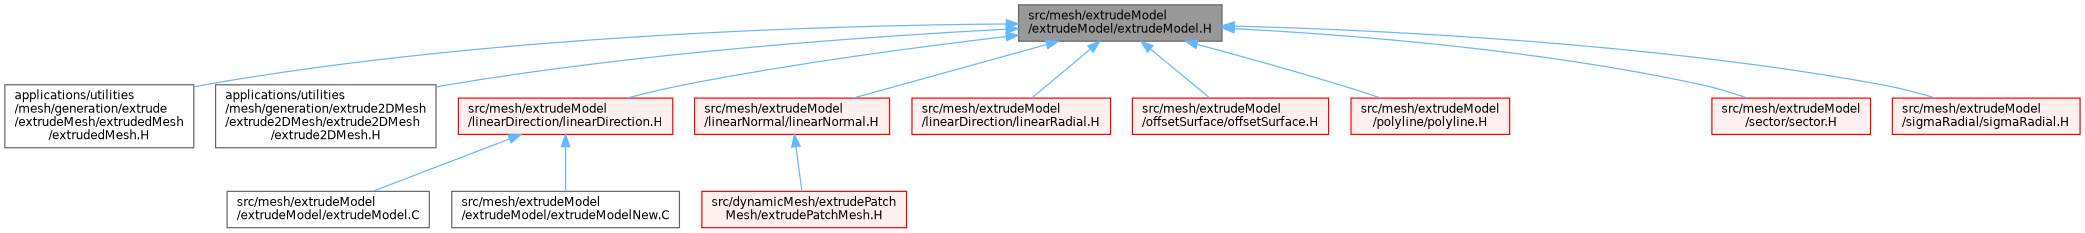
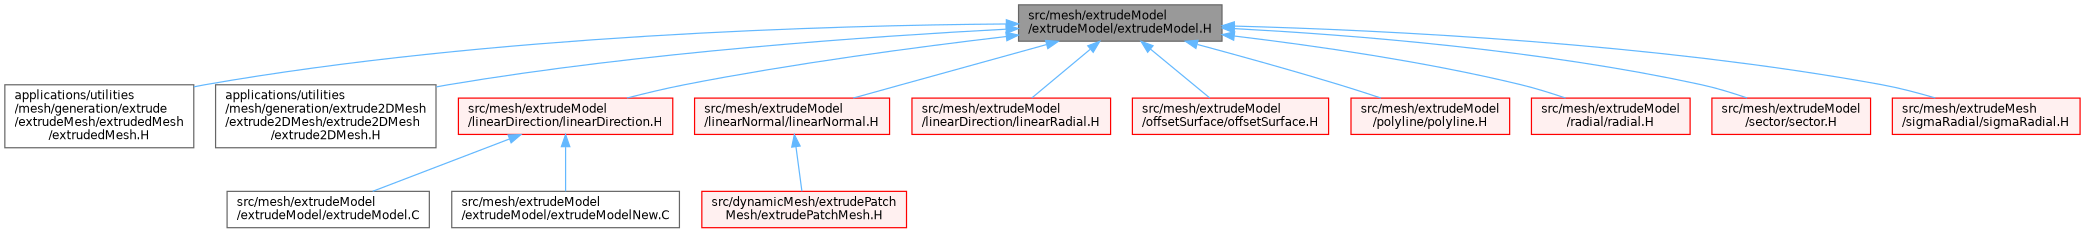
node "src/mesh/extrudeModel /radial/radial.H": added
node "src/mesh/extrudeModel /sigmaRadial/sigmaRadial.H": label "src/mesh/extrudeModel /sigmaRadial/sigmaRadial.H" -> "src/mesh/extrudeMesh /sigmaRadial/sigmaRadial.H"
